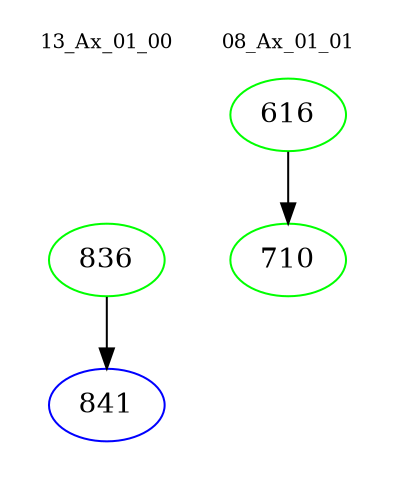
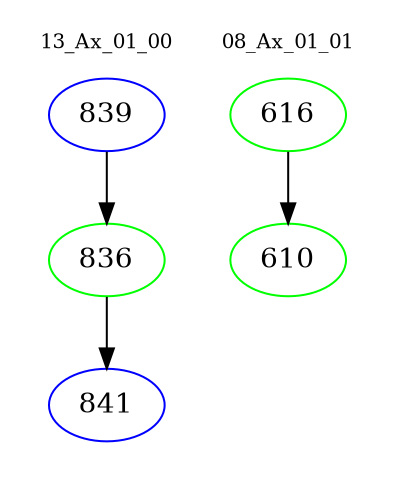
node "839": added
node "710": label "710" -> "610"
